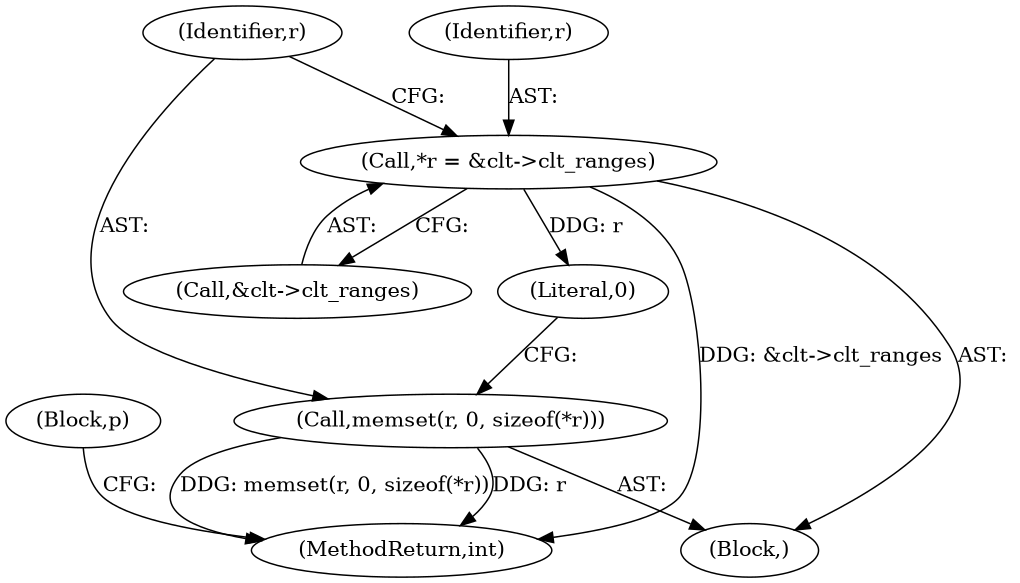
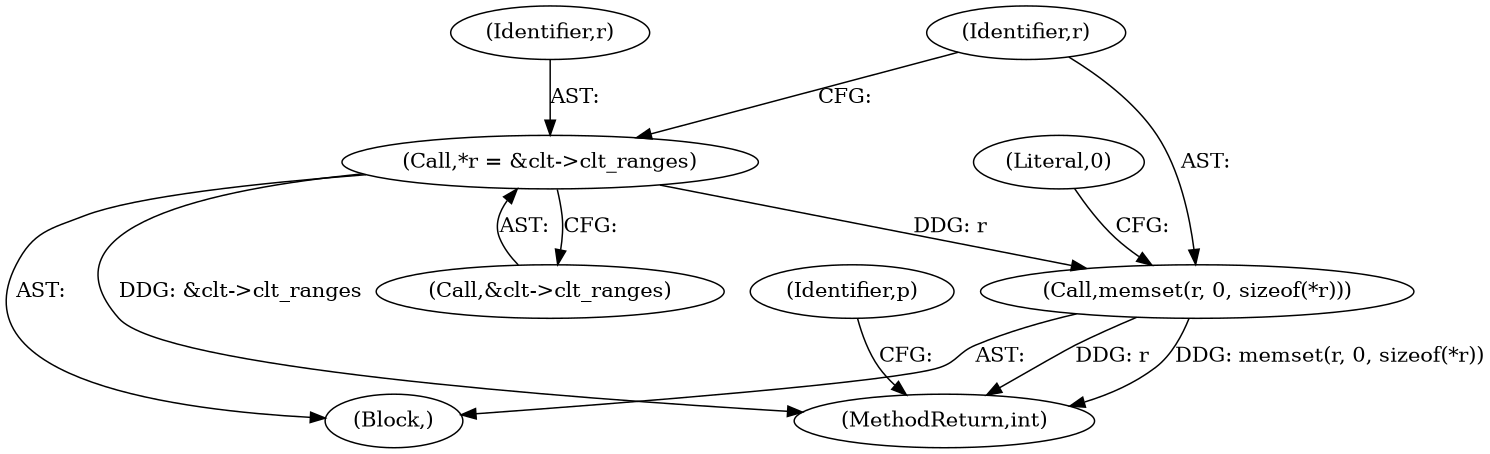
edge "(Call,*r = &clt->clt_ranges)" -> "(Literal,0)": now "(Call,*r = &clt->clt_ranges)" -> "(Call,memset(r, 0, sizeof(*r)))"
node "(Block,p)": label "(Block,p)" -> "(Identifier,p)"
